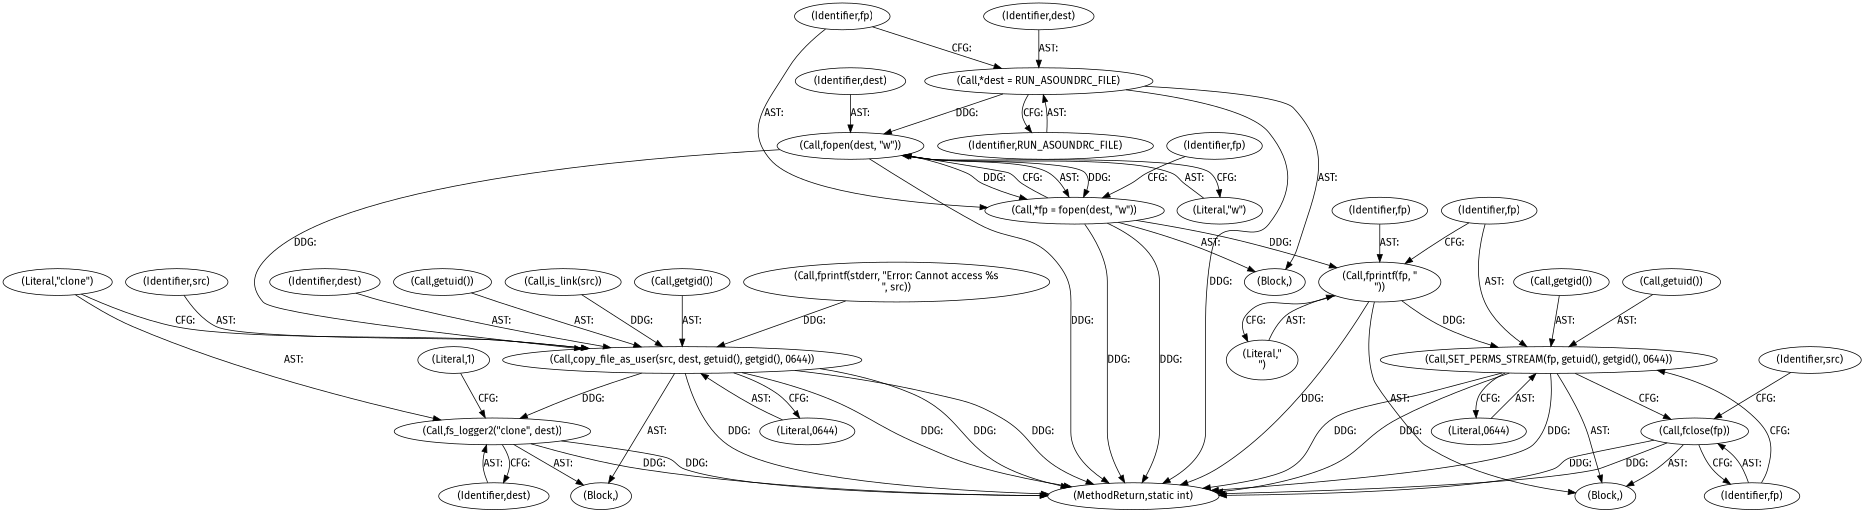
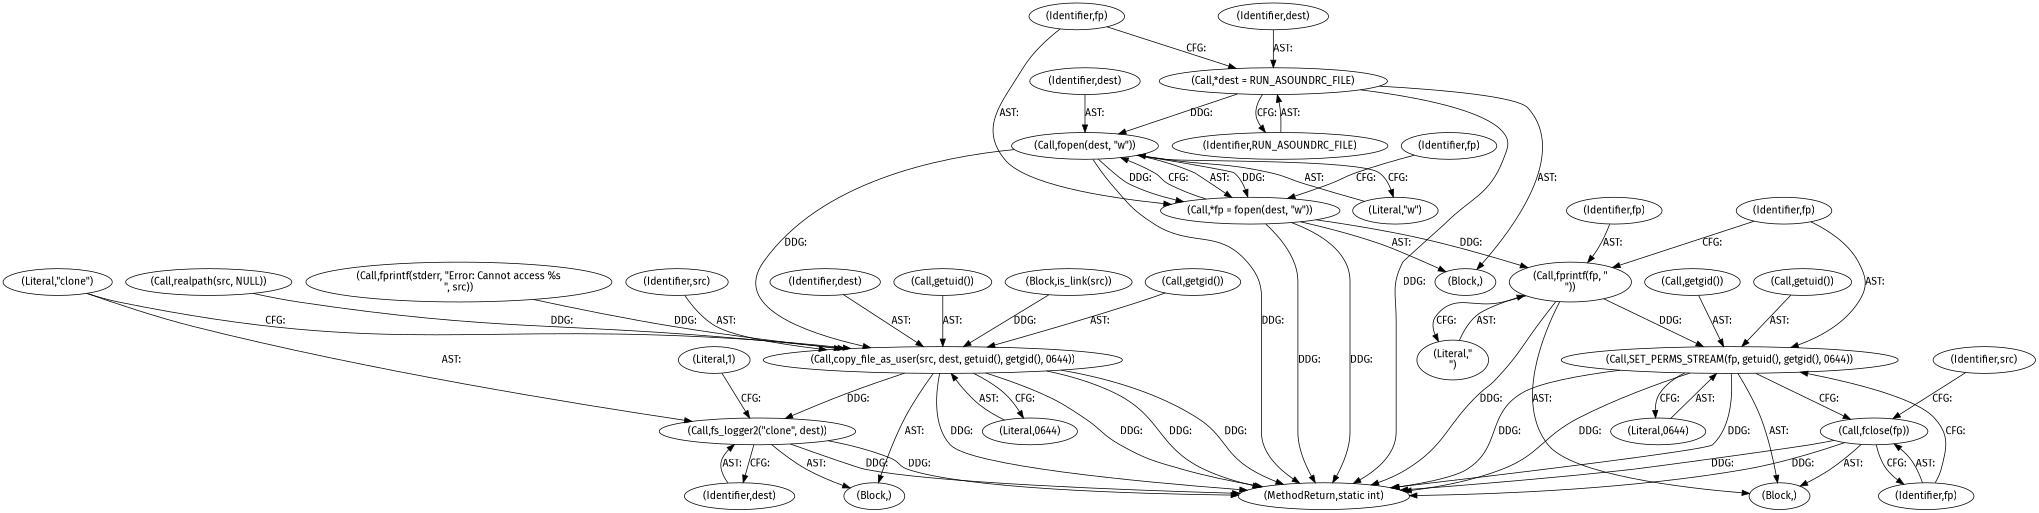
node "(Call,realpath(src, NULL))": added
node "(Call,is_link(src))": label "(Call,is_link(src))" -> "(Block,is_link(src))"
